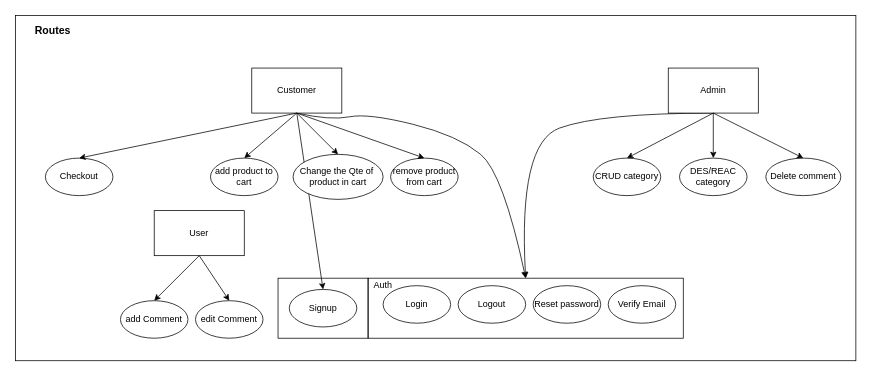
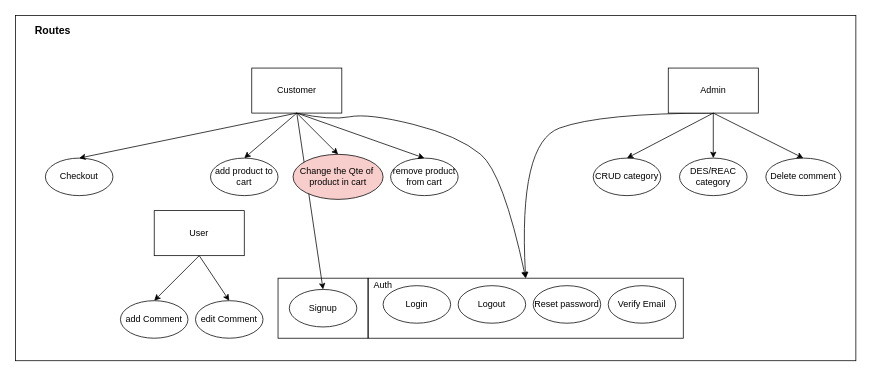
node "Change the Qte of product in cart": fillcolor #ffffff -> #f8cecc
